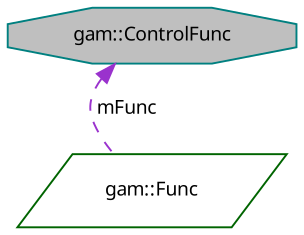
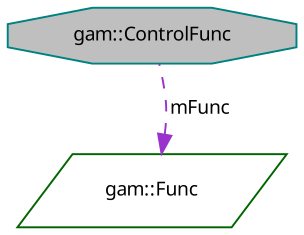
edge "gam::Func" -> "gam::ControlFunc": reversed
